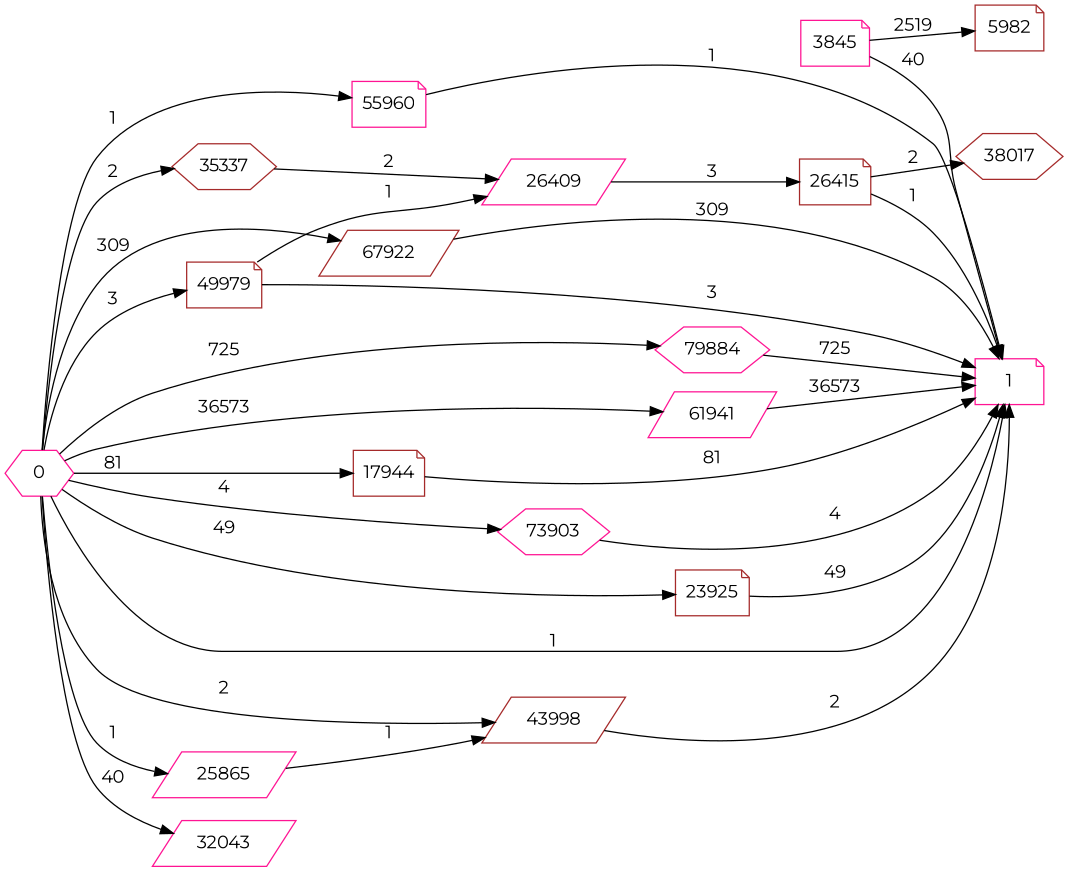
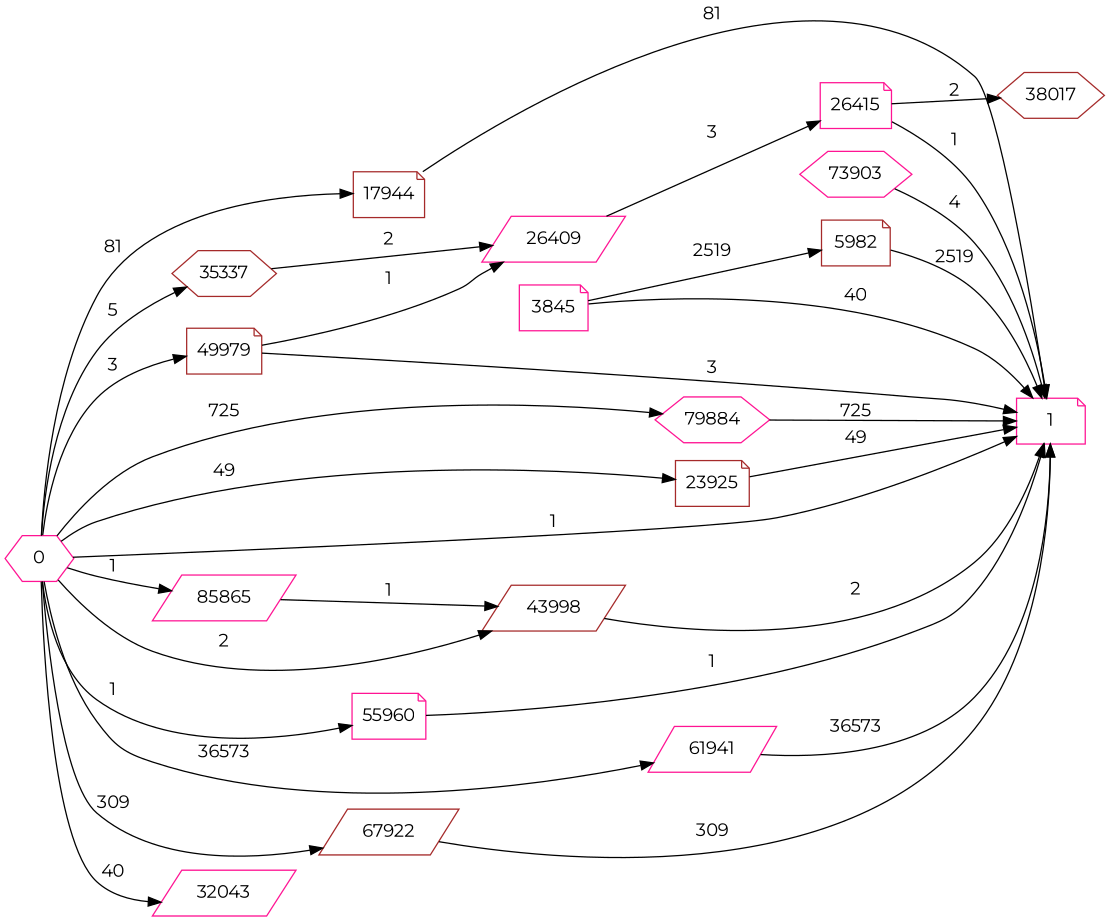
edge "0" -> "35337": label "2" -> "5"
node "26415": color brown -> deeppink
edge "5982" -> "1": added, label "2519"
edge "0" -> "73903": removed, label "4"
node "25865": label "25865" -> "85865"
